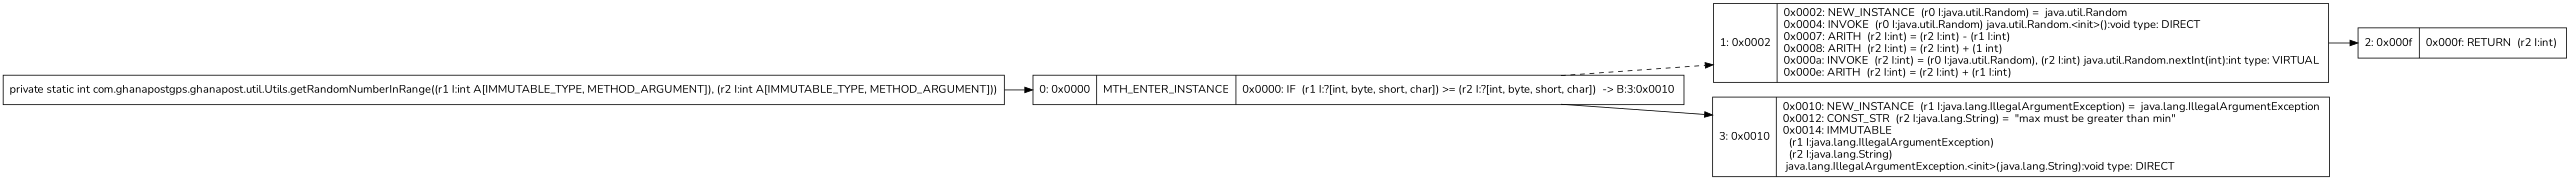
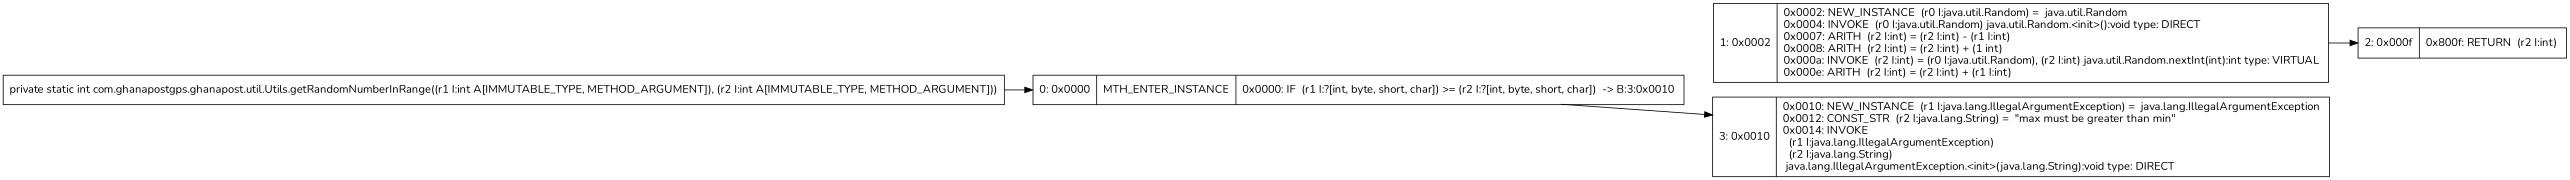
node "2: 0x000f": text "0x000f: RETURN  (r2 I:int)" -> "0x800f: RETURN  (r2 I:int)"
edge "0: 0x0000" -> "1: 0x0002": removed
node "3: 0x0010": text "0x0014: IMMUTABLE" -> "0x0014: INVOKE"
